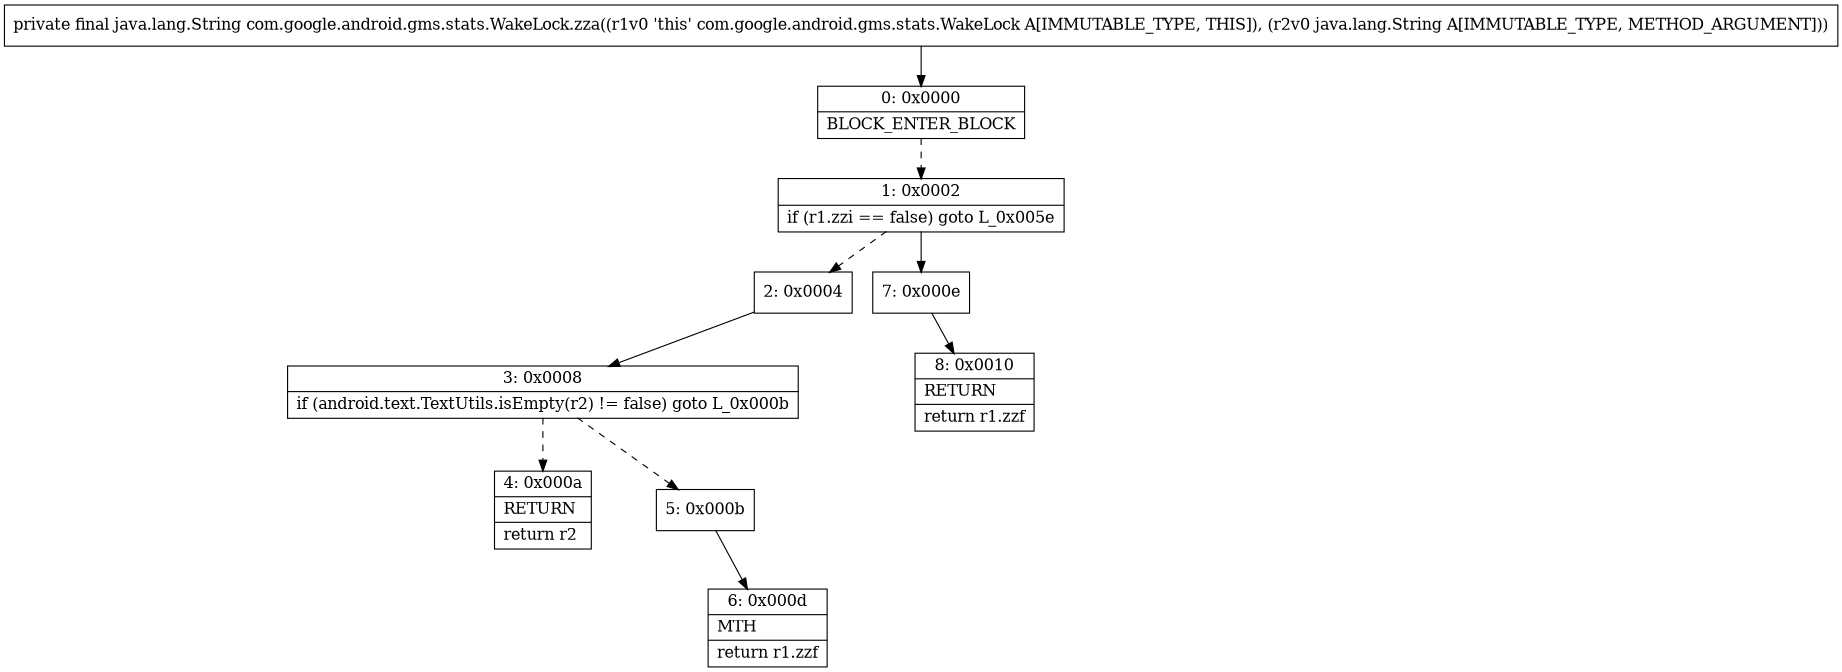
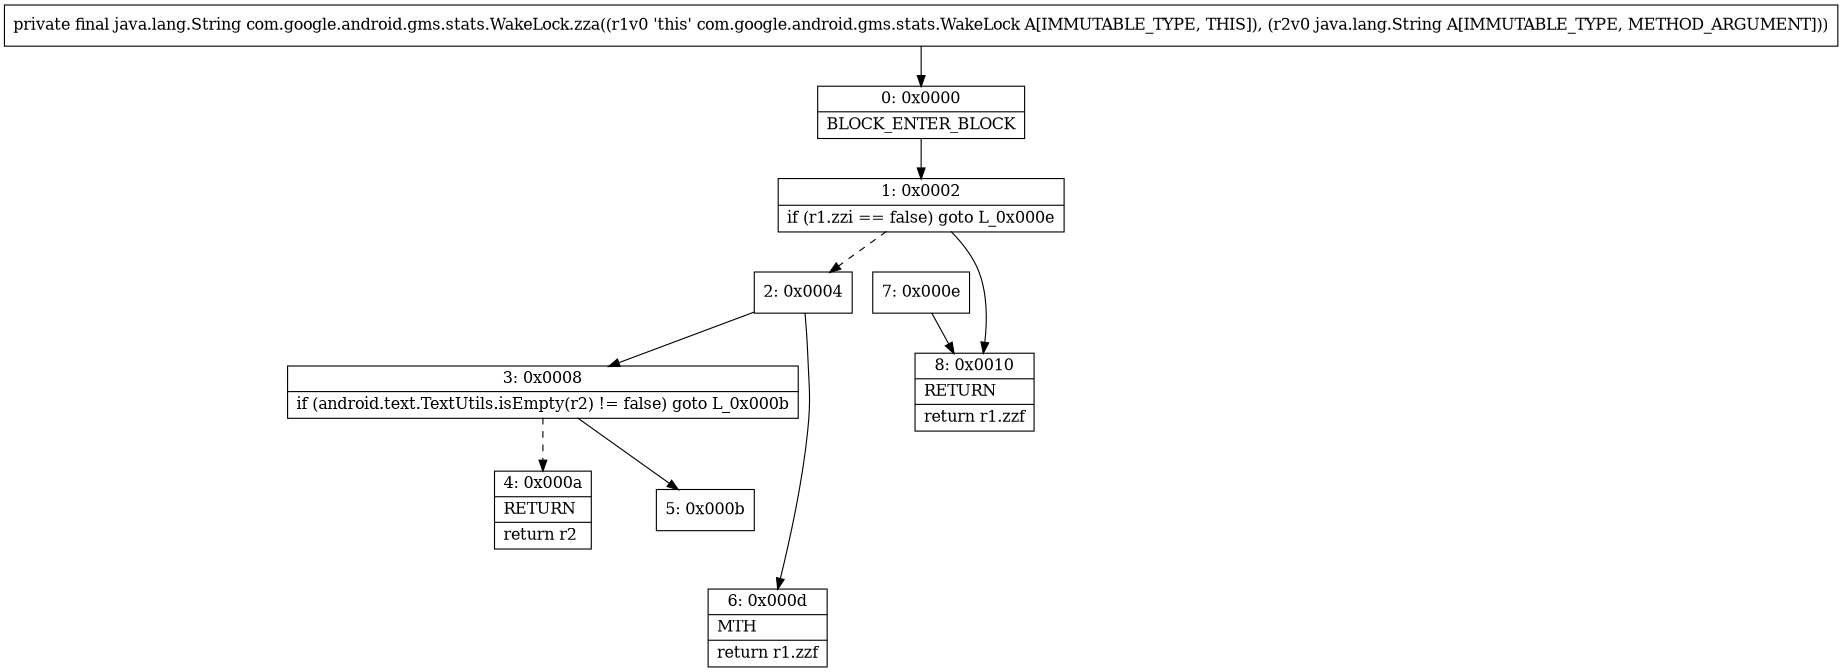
edge "0: 0x0000" -> "1: 0x0002": style dashed -> solid
node "1: 0x0002": text "if (r1.zzi == false) goto L_0x005e" -> "if (r1.zzi == false) goto L_0x000e"
edge "1: 0x0002" -> "7: 0x000e": now "1: 0x0002" -> "8: 0x0010"
edge "3: 0x0008" -> "5: 0x000b": style dashed -> solid
edge "5: 0x000b" -> "6: 0x000d": now "2: 0x0004" -> "6: 0x000d"
